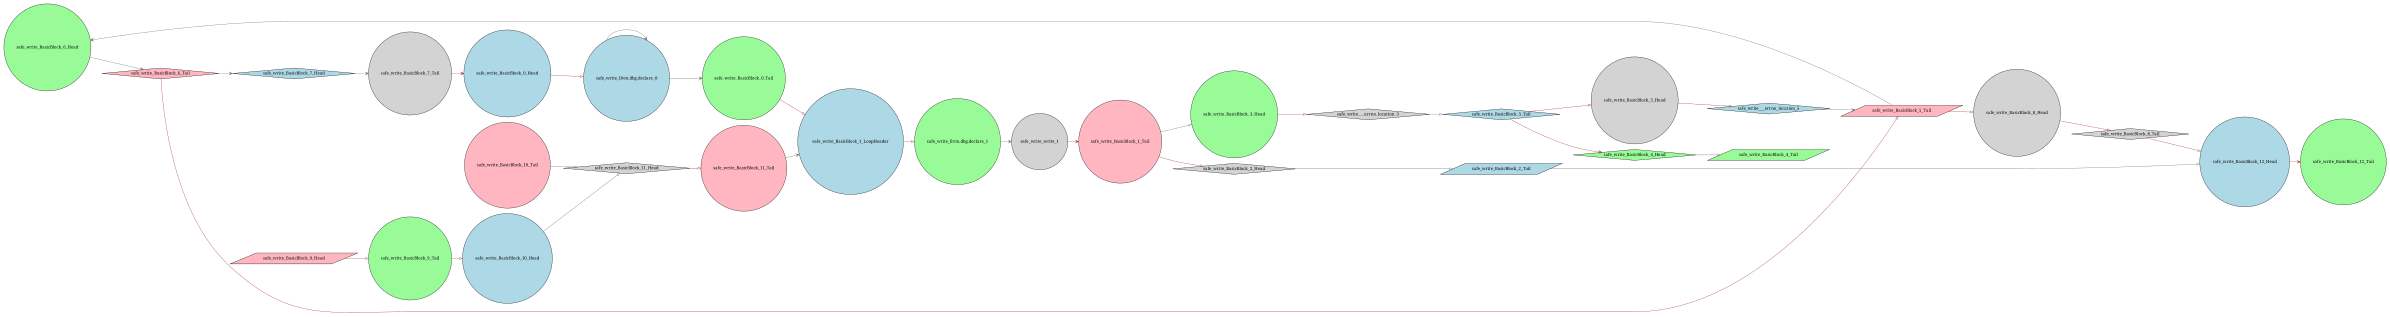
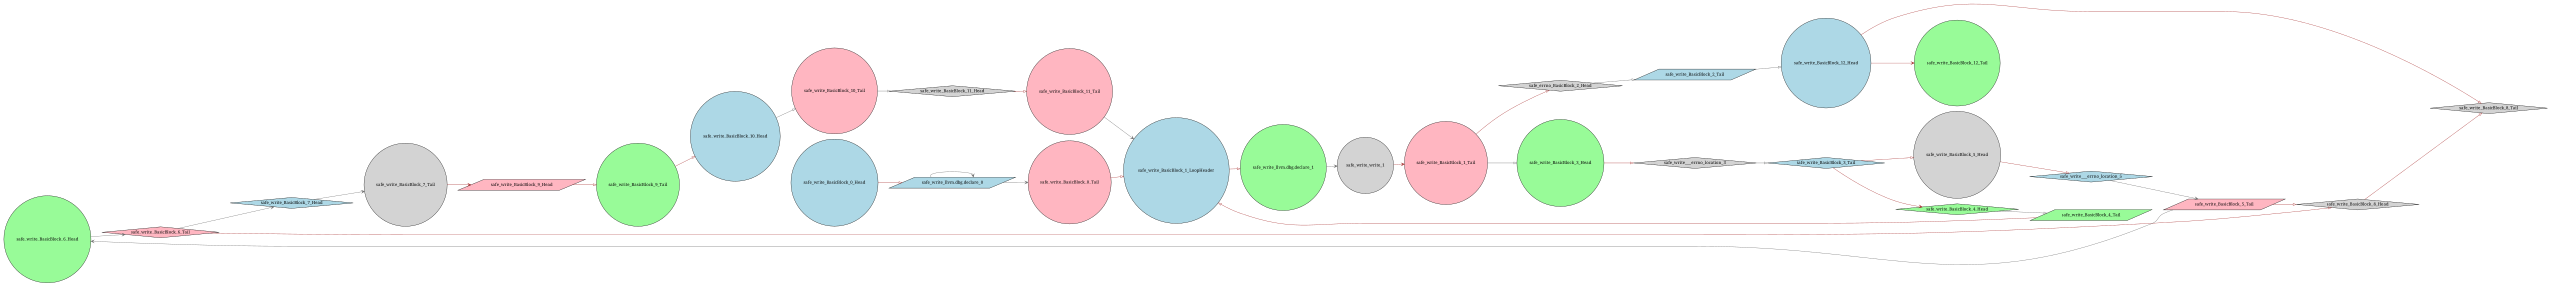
edge "safe_write_BasicBlock_7_Tail" -> "safe_write_BasicBlock_0_Head": now "safe_write_BasicBlock_7_Tail" -> "safe_write_BasicBlock_9_Head"
node "safe_write_llvm.dbg.declare_0": shape circle -> parallelogram
node "safe_write_BasicBlock_0_Tail": fillcolor palegreen -> lightpink
node "safe_write_BasicBlock_8_Head": shape circle -> diamond
edge "safe_write_BasicBlock_8_Tail" -> "safe_write_BasicBlock_12_Head": reversed
node "safe_write_BasicBlock_2_Head": label "safe_write_BasicBlock_2_Head" -> "safe_errno_BasicBlock_2_Head"
edge "safe_write_BasicBlock_10_Head" -> "safe_write_BasicBlock_11_Head": now "safe_write_BasicBlock_10_Head" -> "safe_write_BasicBlock_10_Tail"
edge "safe_write_BasicBlock_4_Tail" -> "safe_write_BasicBlock_1_LoopHeader": added
edge "safe_write_BasicBlock_6_Tail" -> "safe_write_BasicBlock_5_Tail": now "safe_write_BasicBlock_6_Tail" -> "safe_write_BasicBlock_8_Head"
